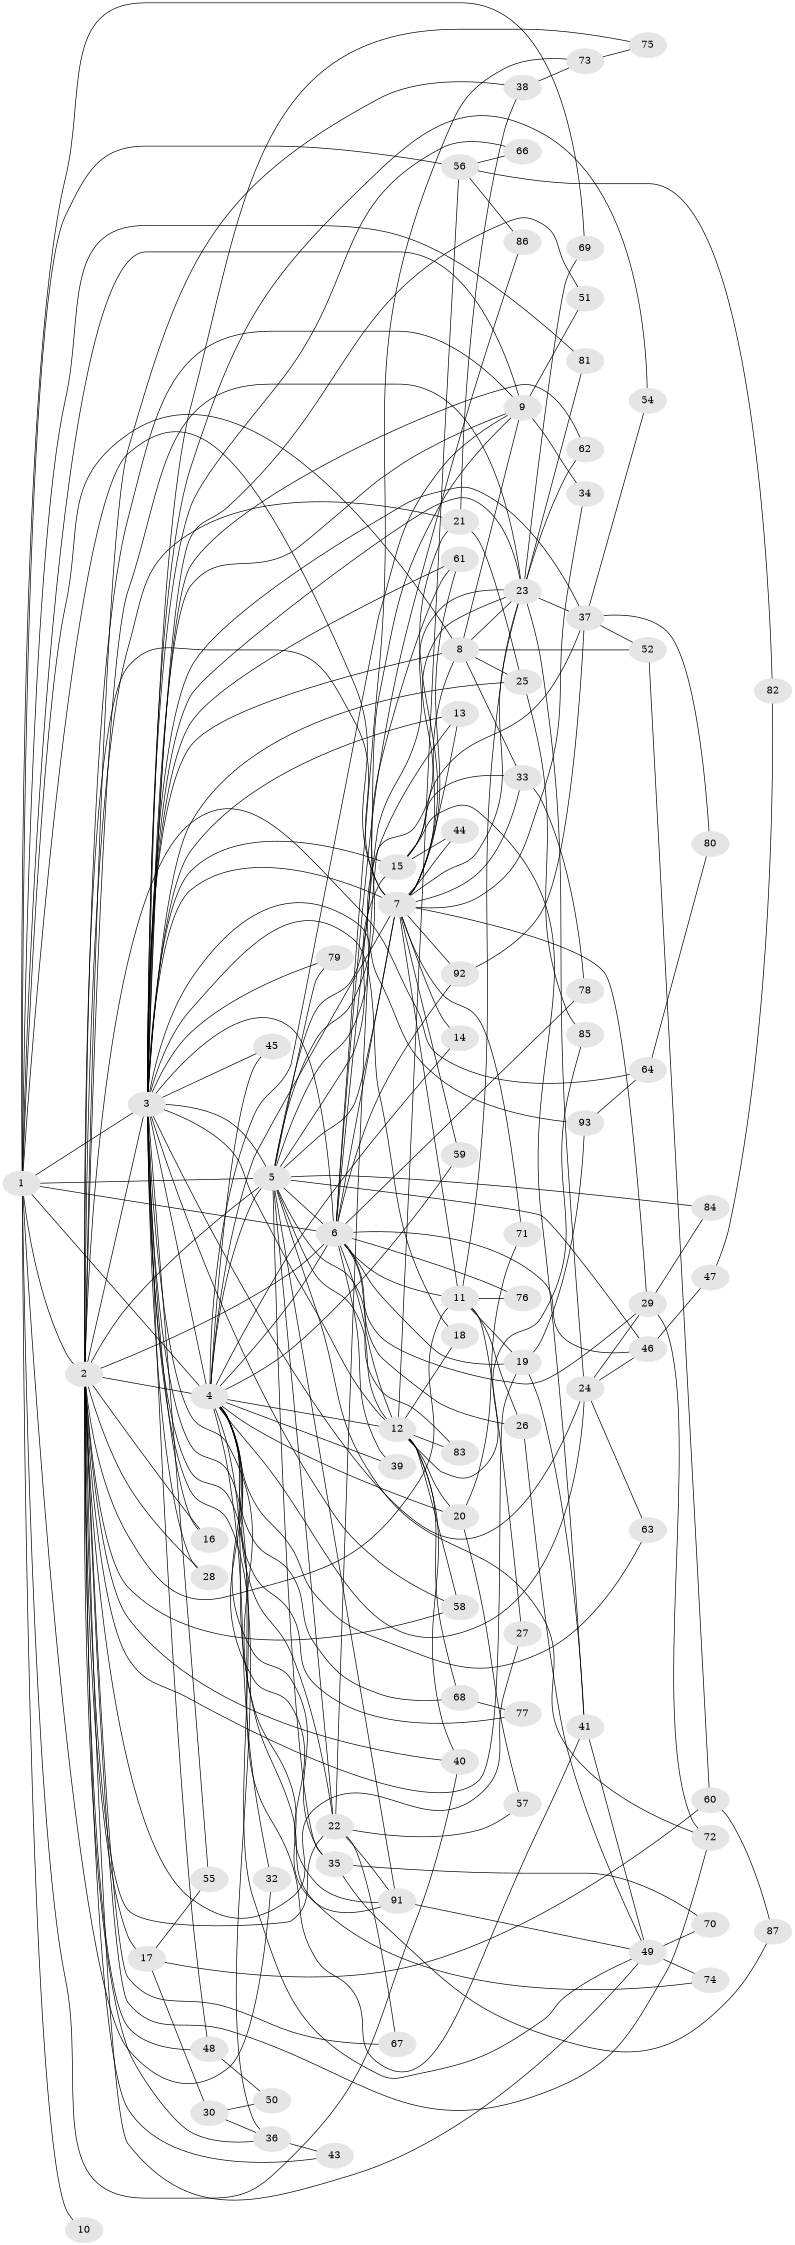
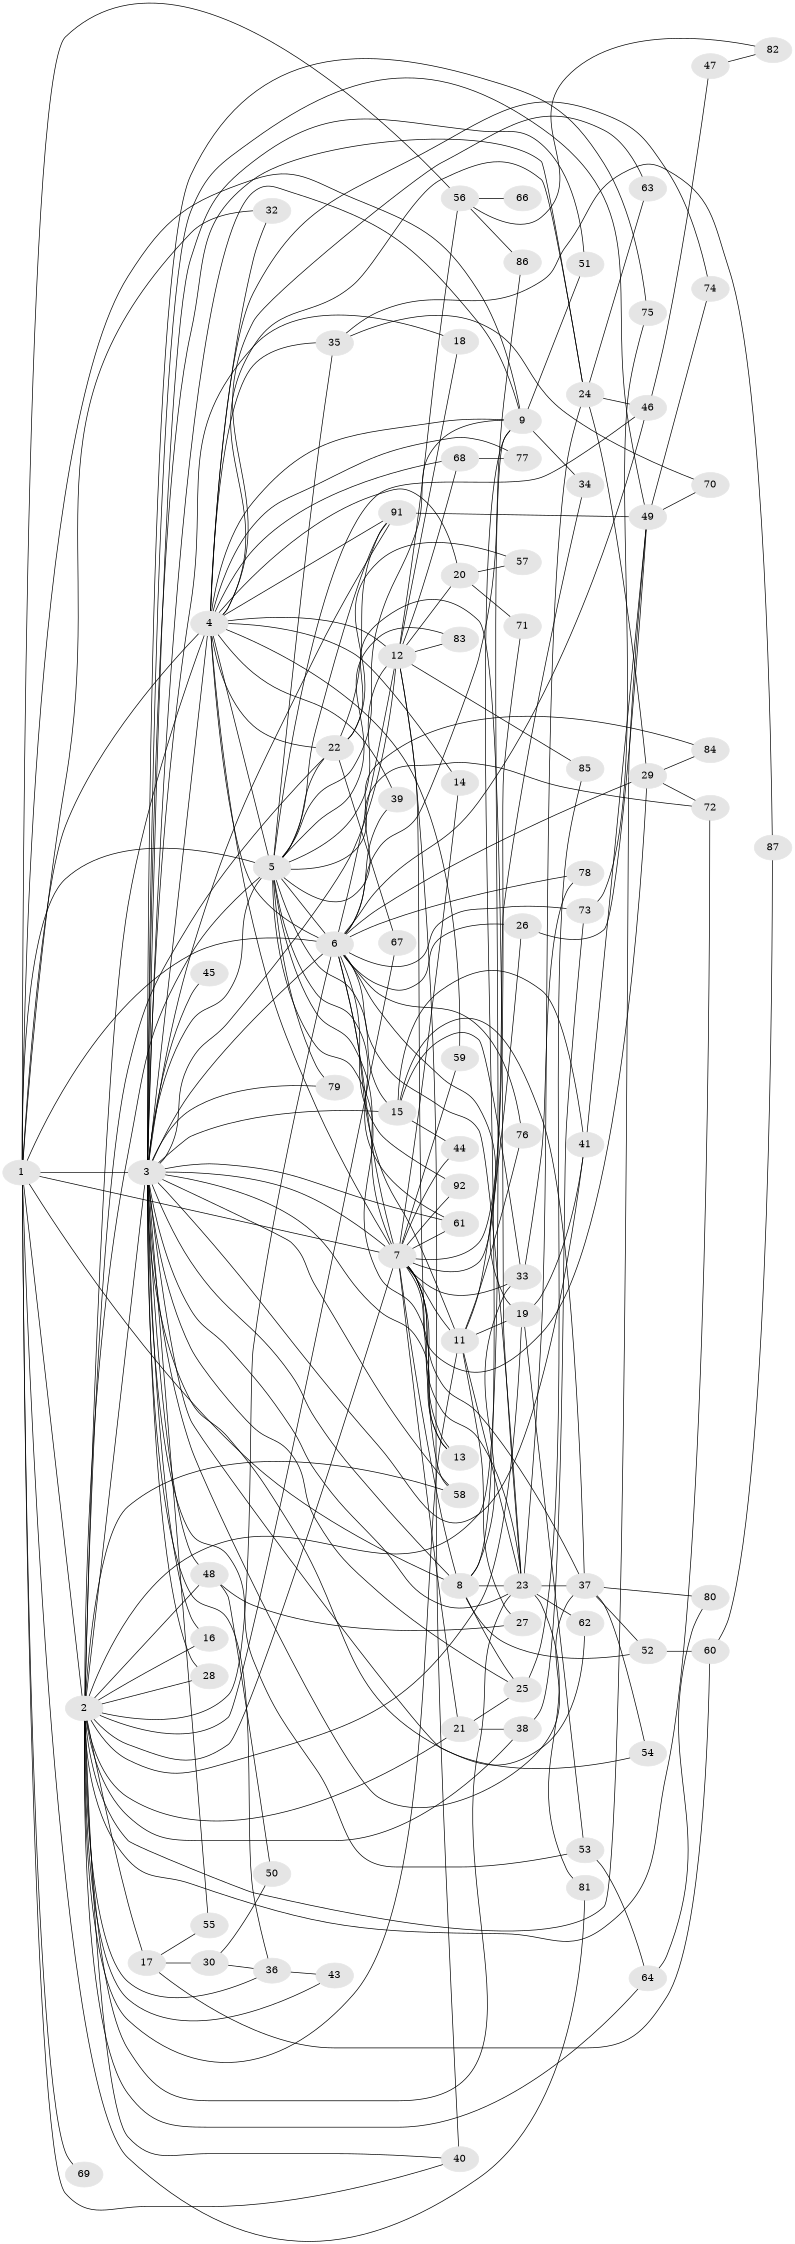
edge "69" -- "23": removed
edge "66" -- "3": removed
edge "37" -- "92": now "37" -- "7"
node "93": label "93" -> "53"
edge "45" -- "4": removed
edge "2" -- "27": now "48" -- "27"
node "10": removed
